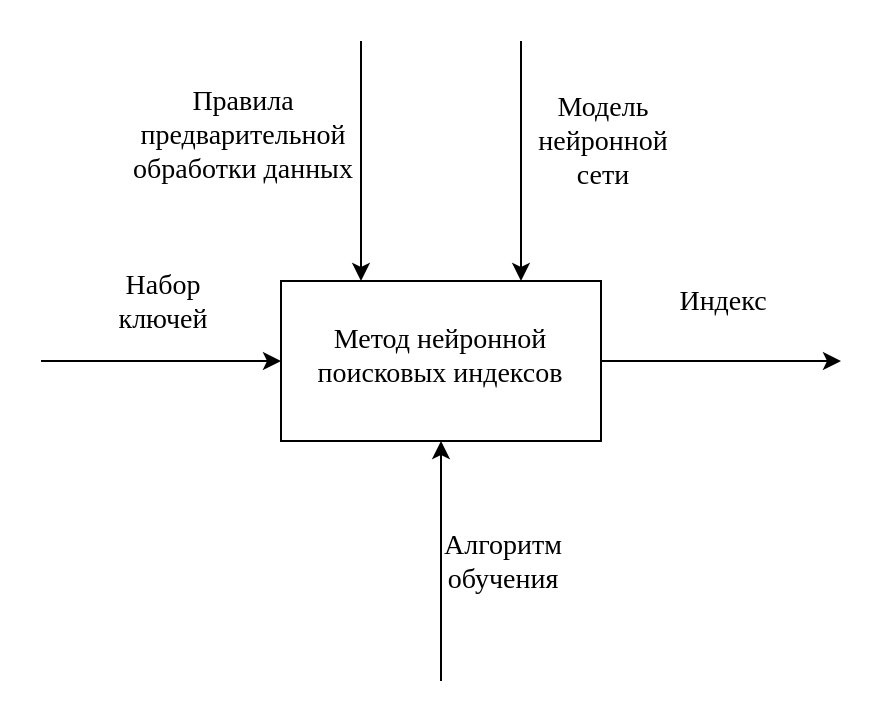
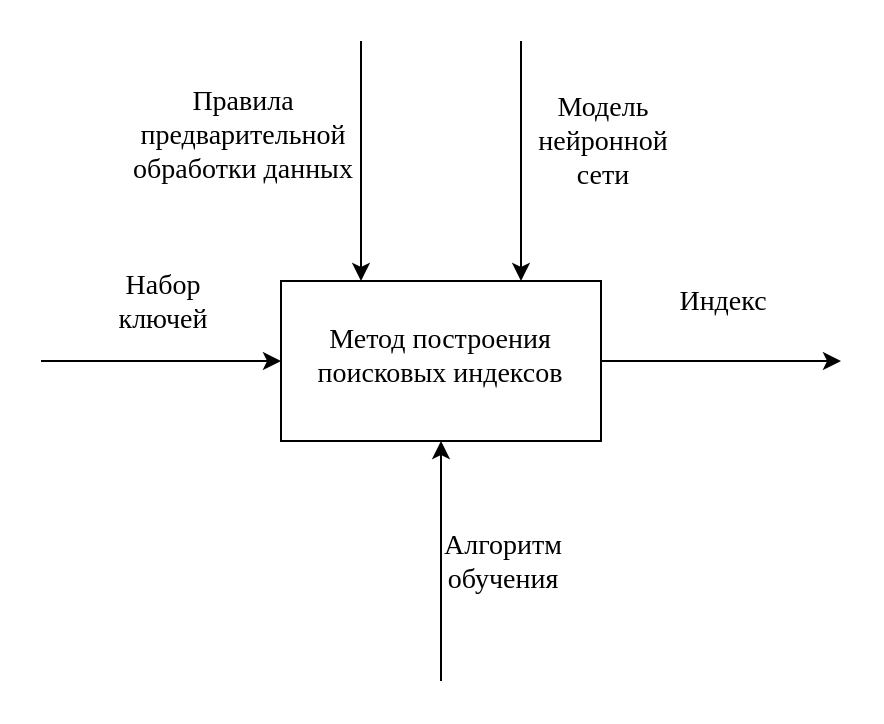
node "Метод нейронной поисковых индексов": label "Метод нейронной поисковых индексов" -> "Метод построения поисковых индексов"
